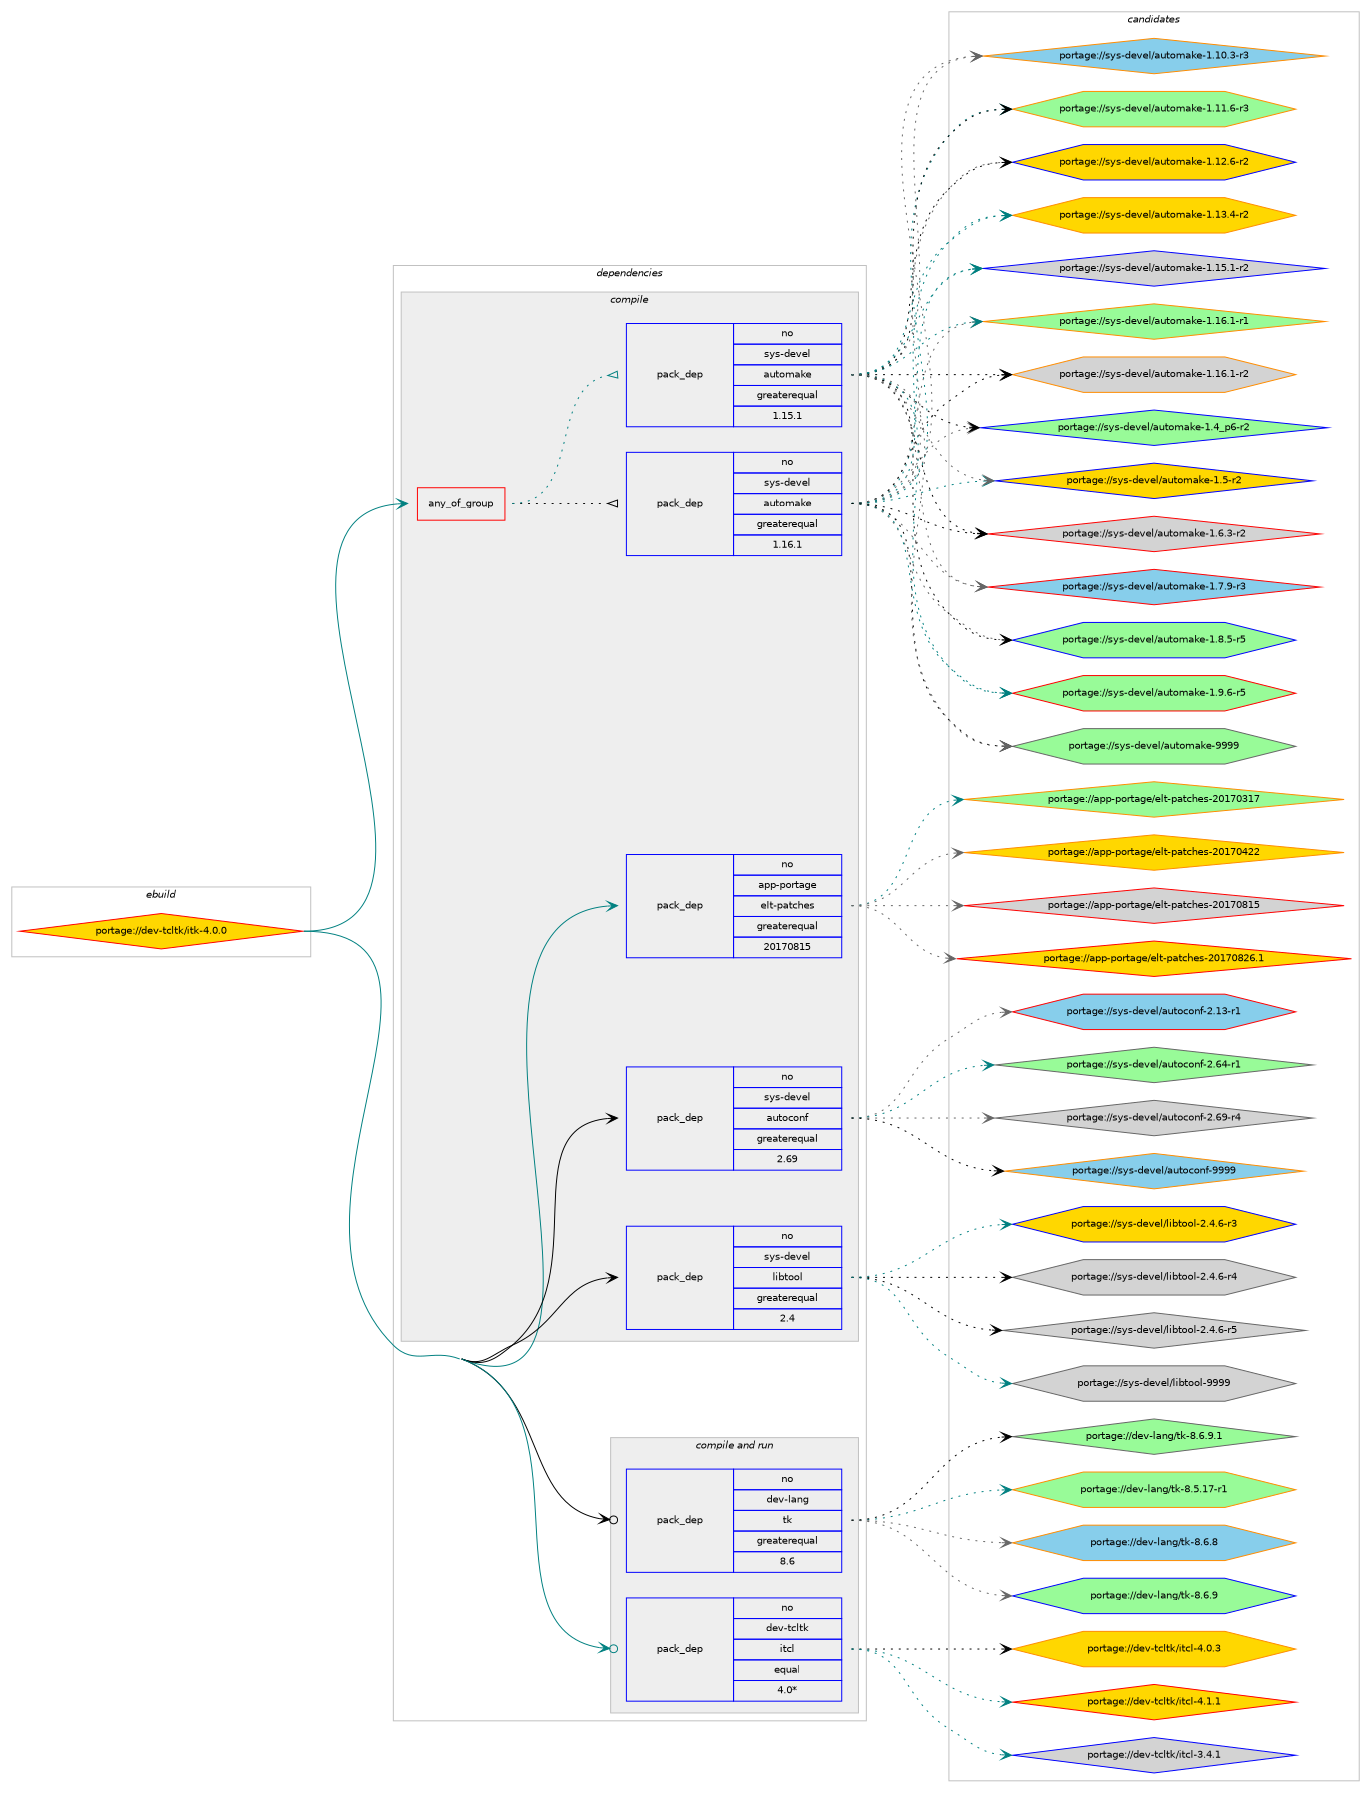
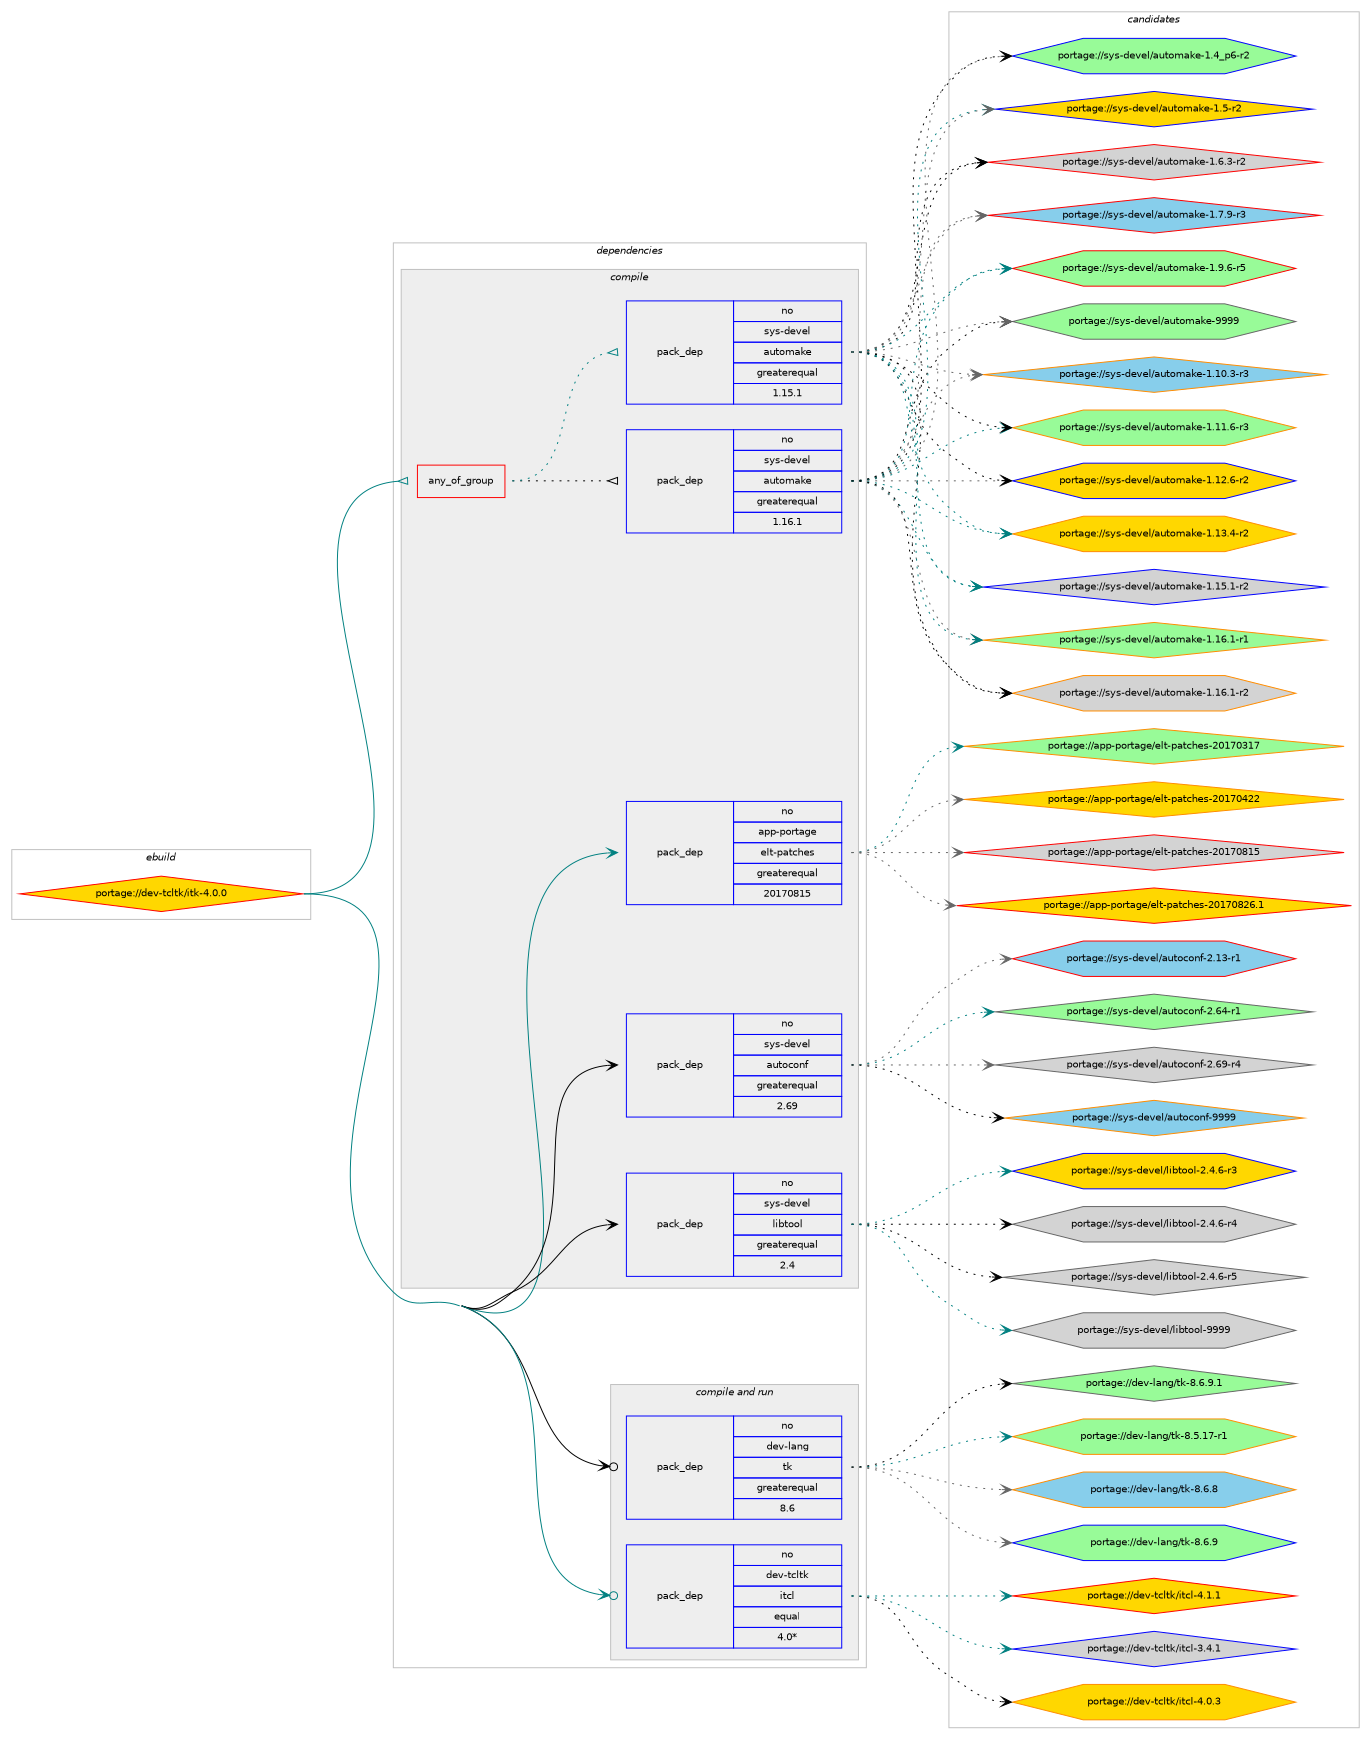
node "portage://sys-devel/automake-1.4_p6-r2": shape diamond -> hexagon
node "portage://sys-devel/automake-1.8.5-r5": removed
edge "portage://dev-tcltk/itk-4.0.0" -> "any_of_group": arrowhead vee -> oinv
